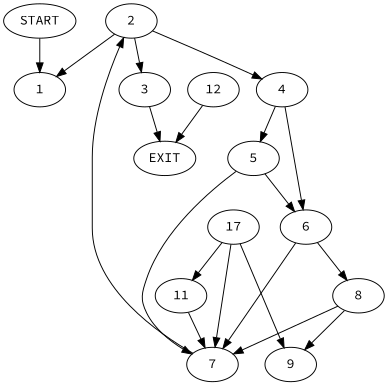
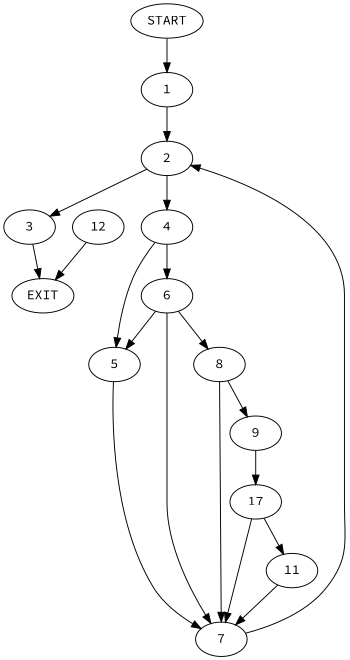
edge "2" -> "1": reversed
edge "5" -> "6": reversed
edge "17" -> "9": reversed
